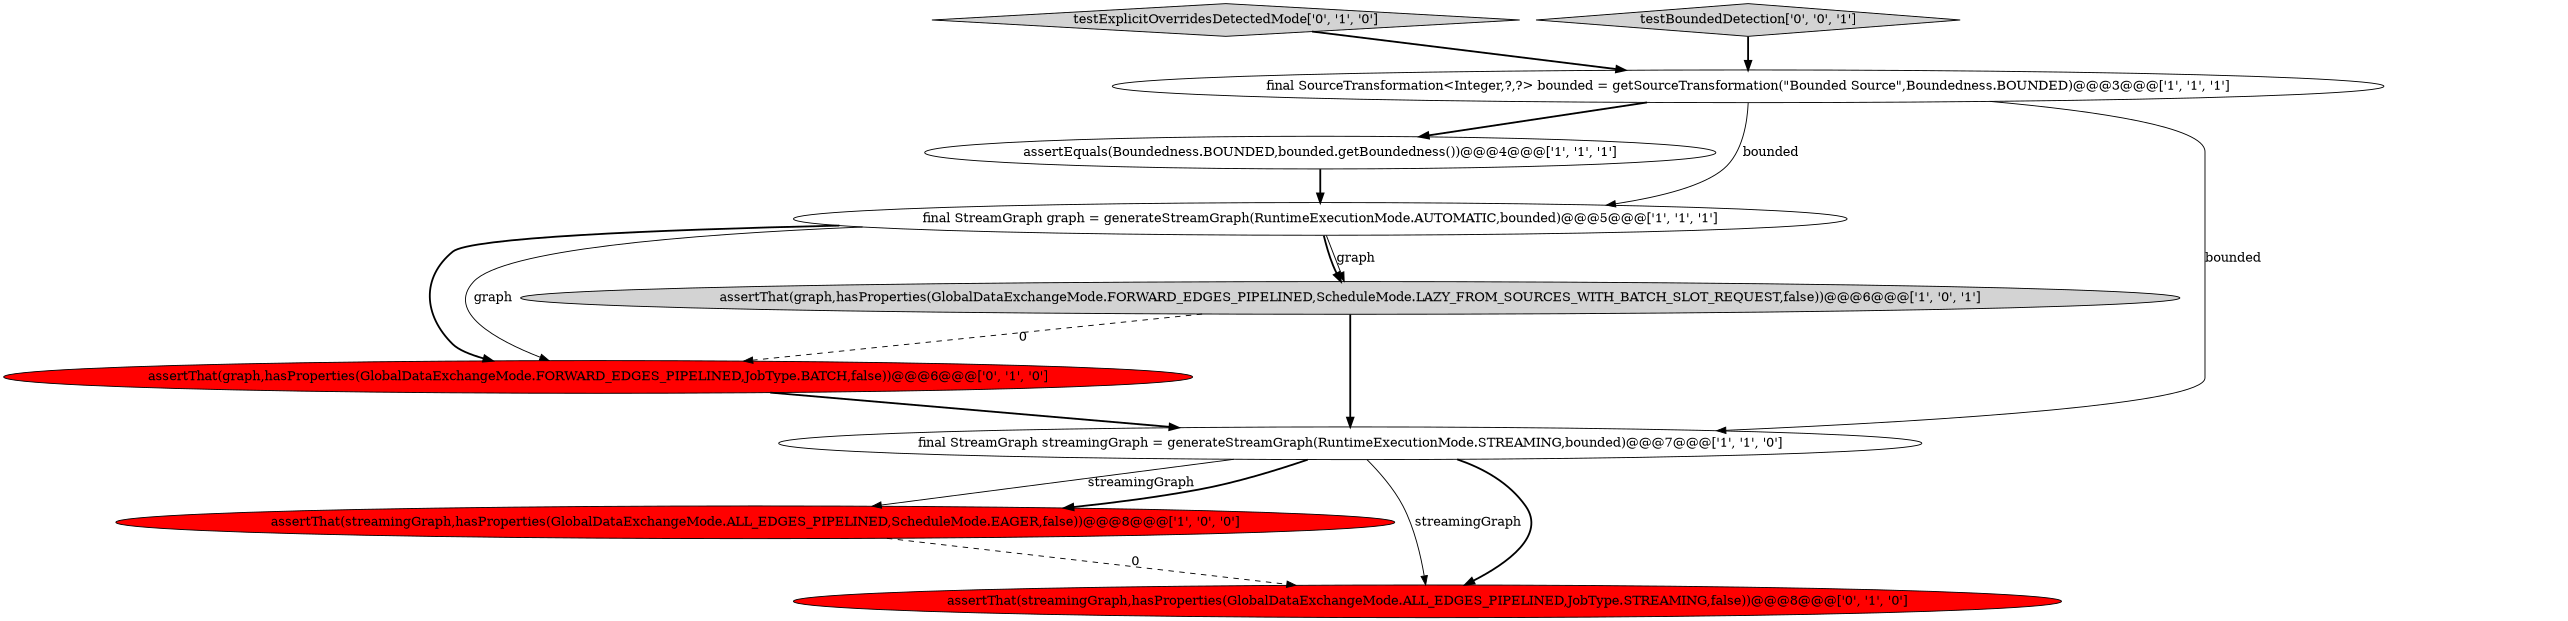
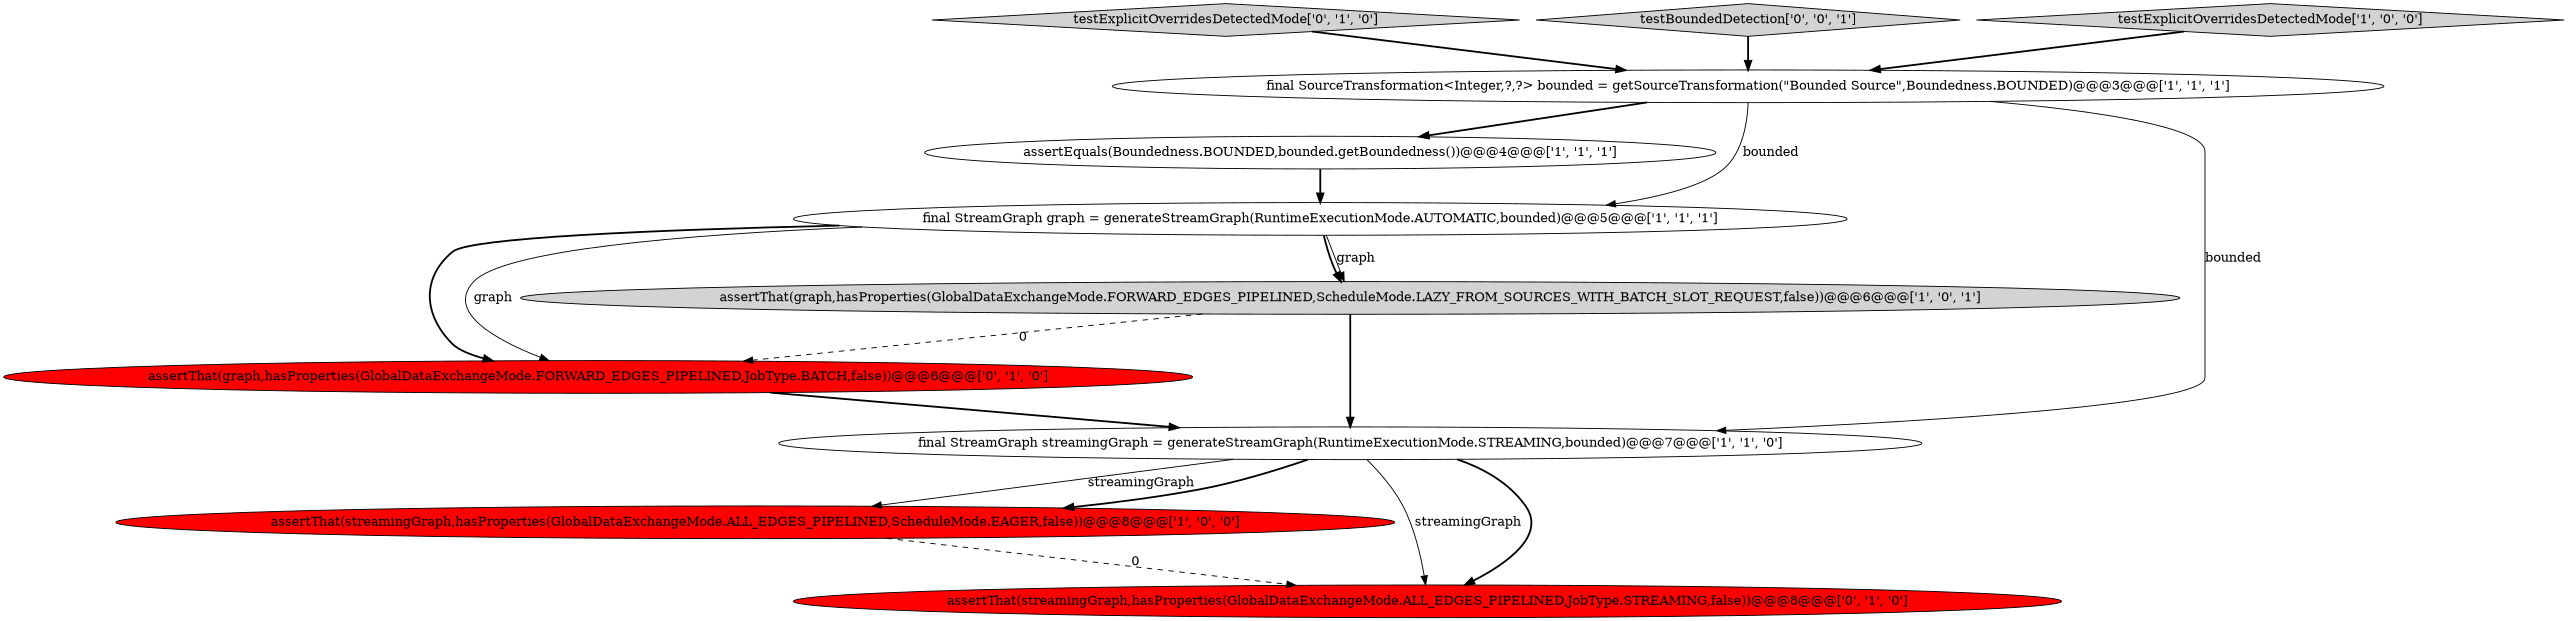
node "testExplicitOverridesDetectedMode['1', '0', '0']": added
